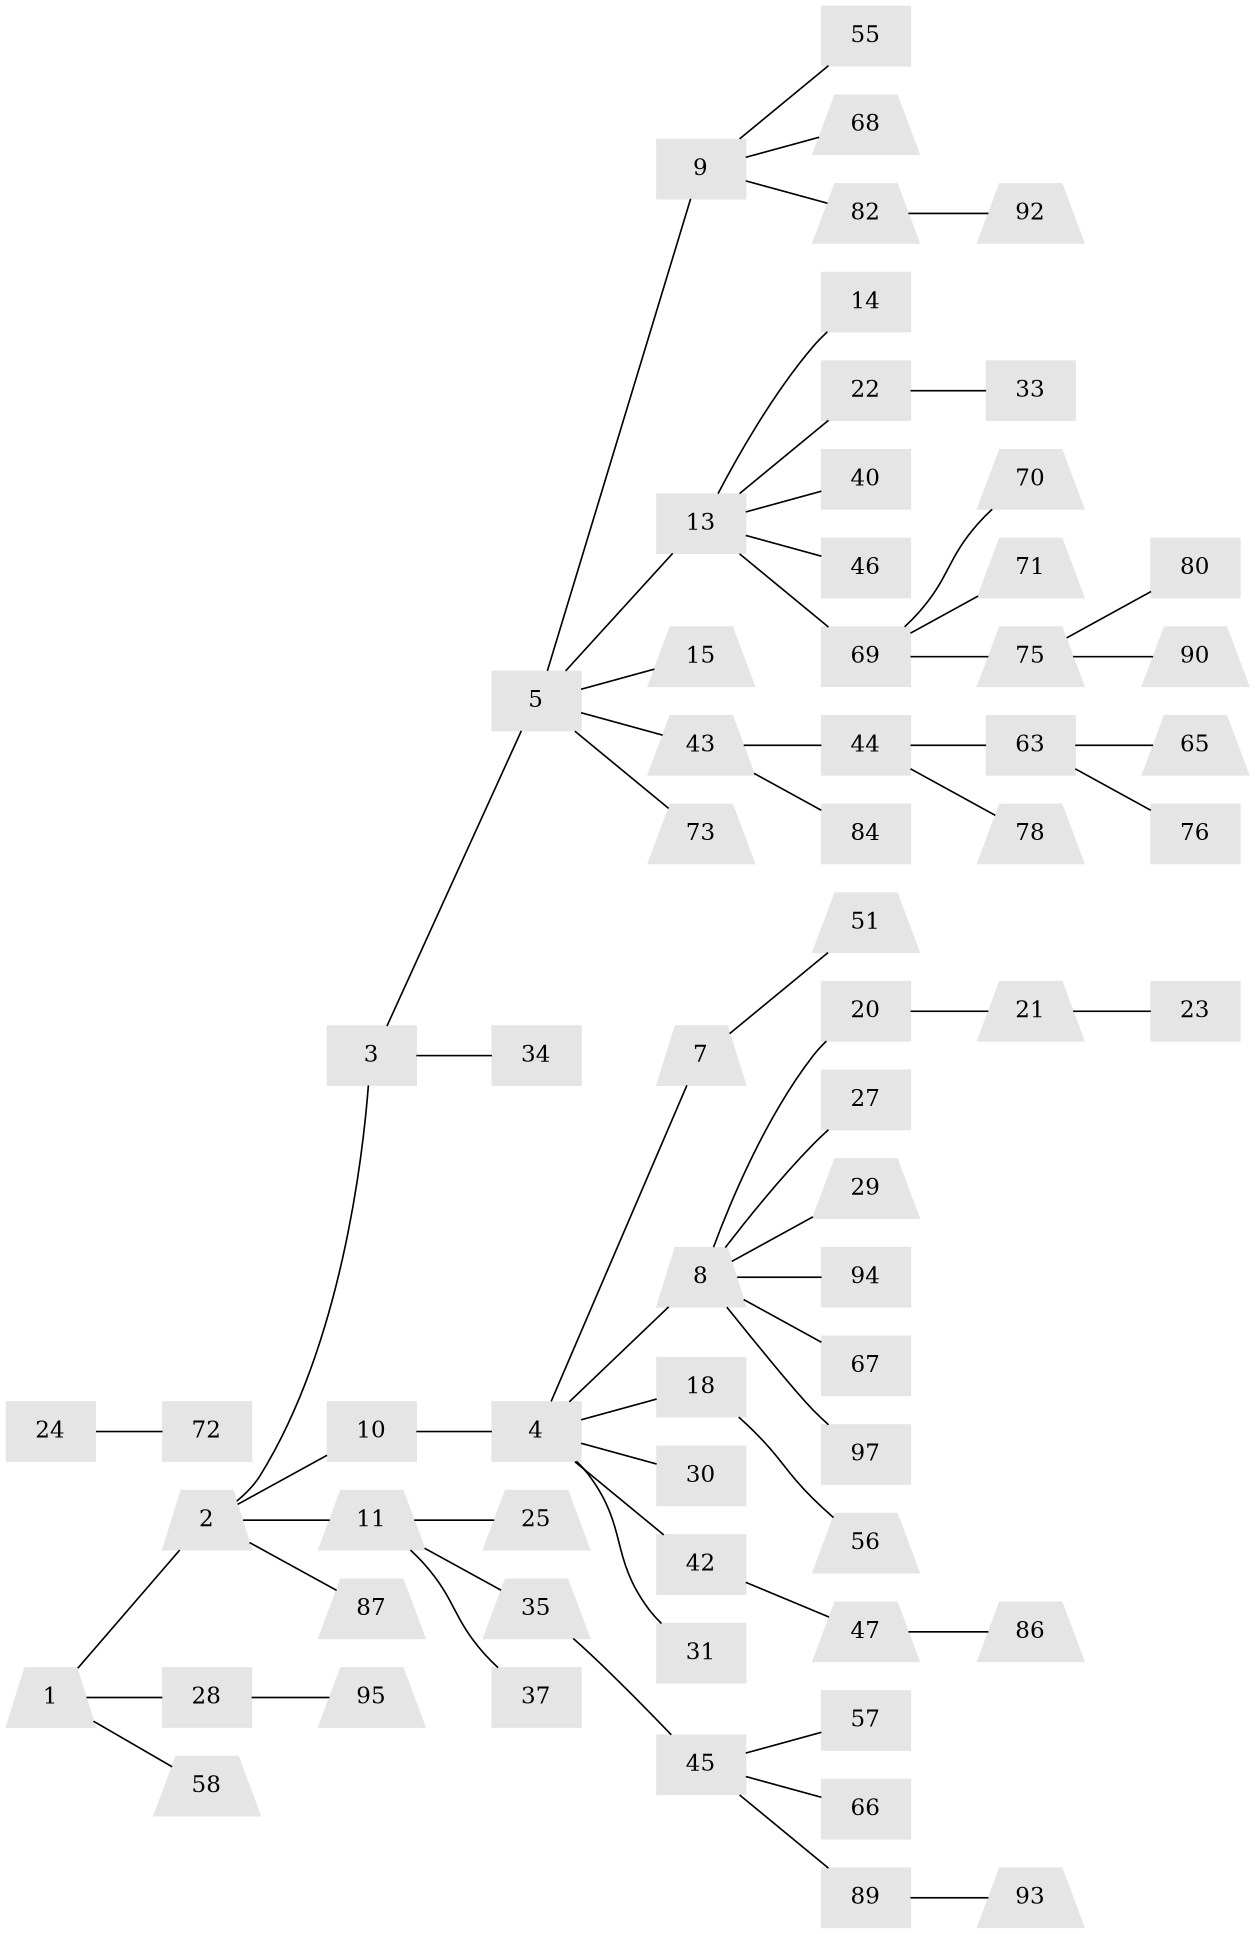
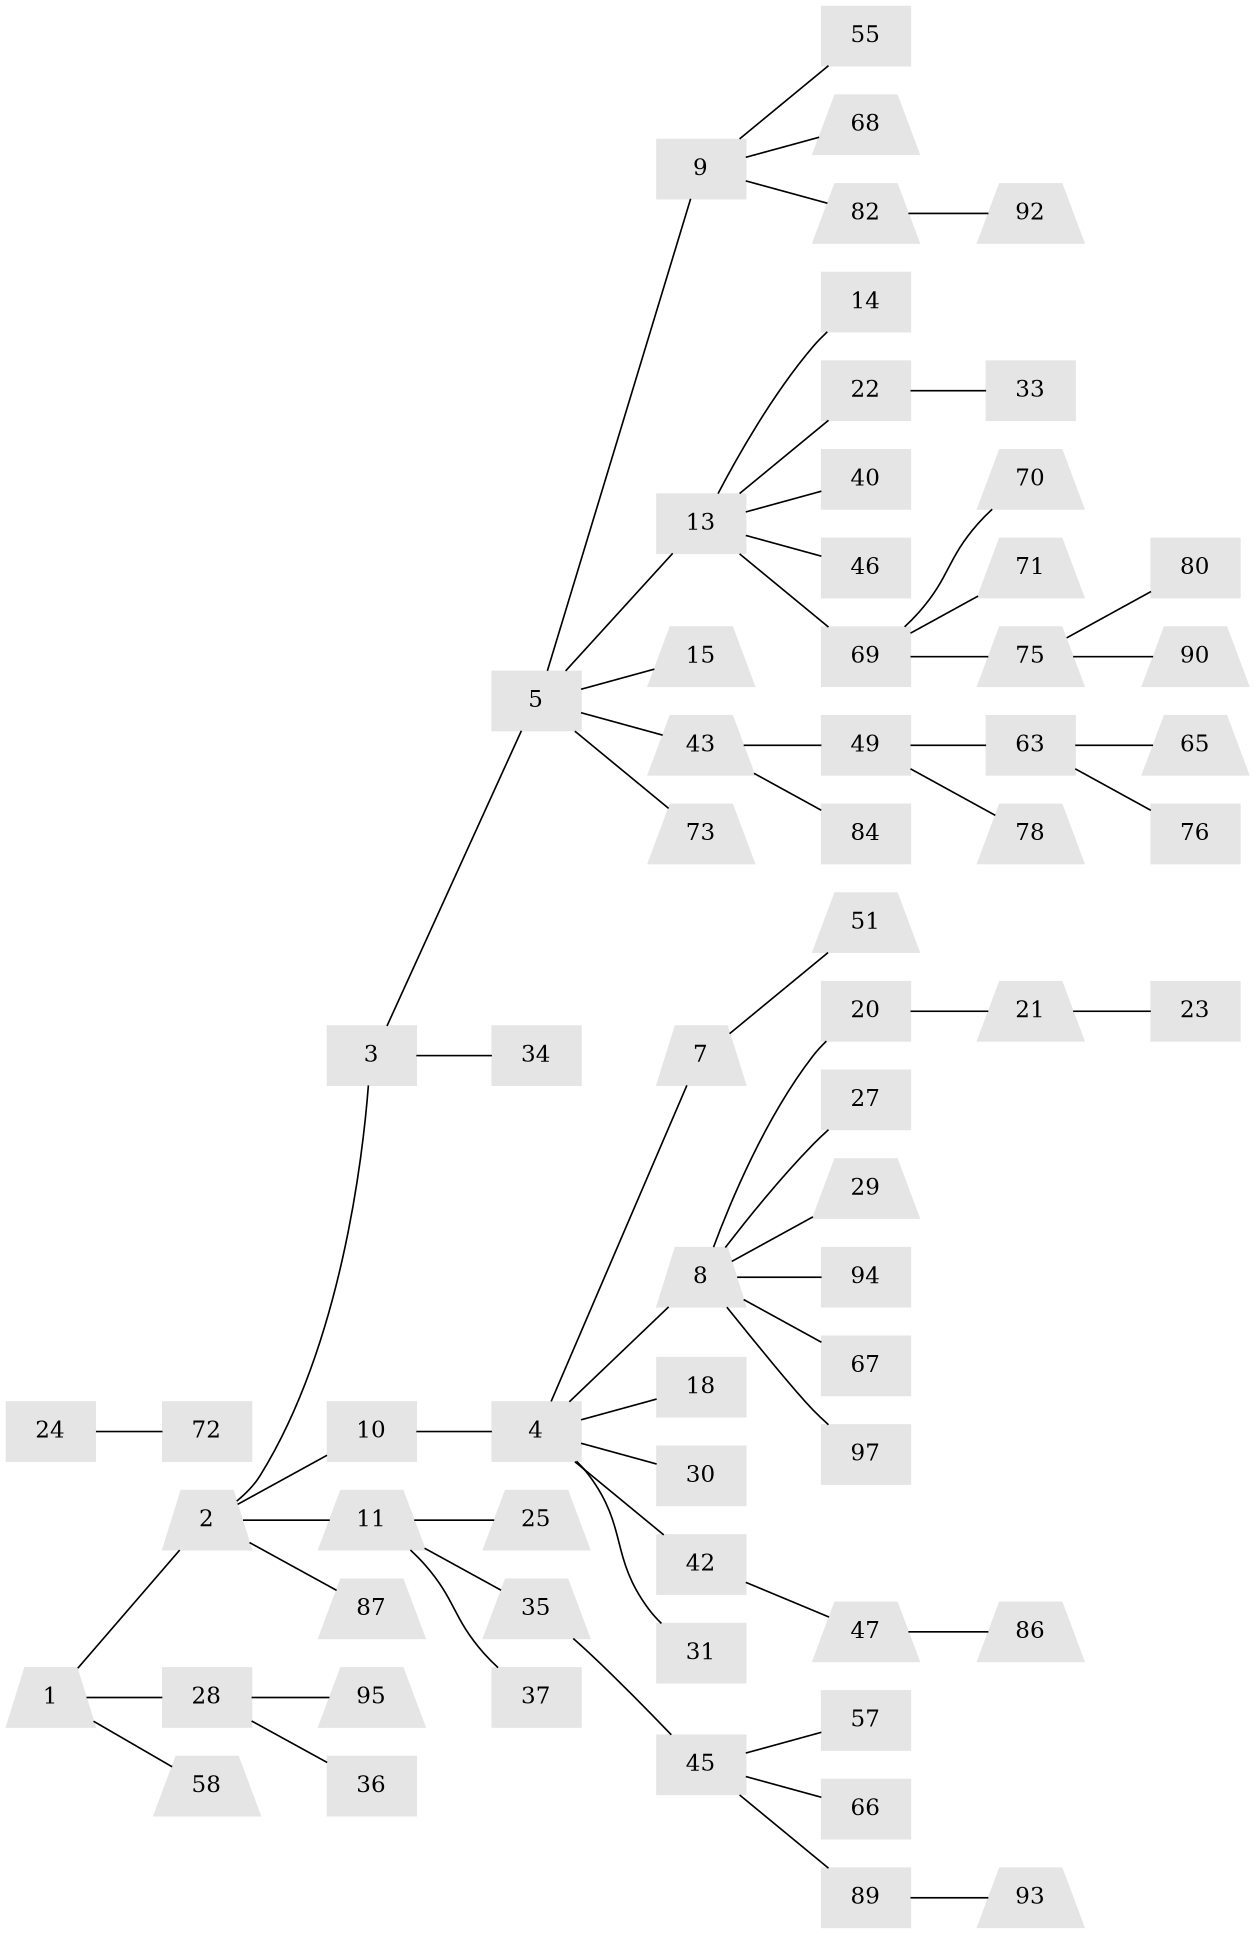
node "44": label "44" -> "49"
node "56": removed
node "36": added
